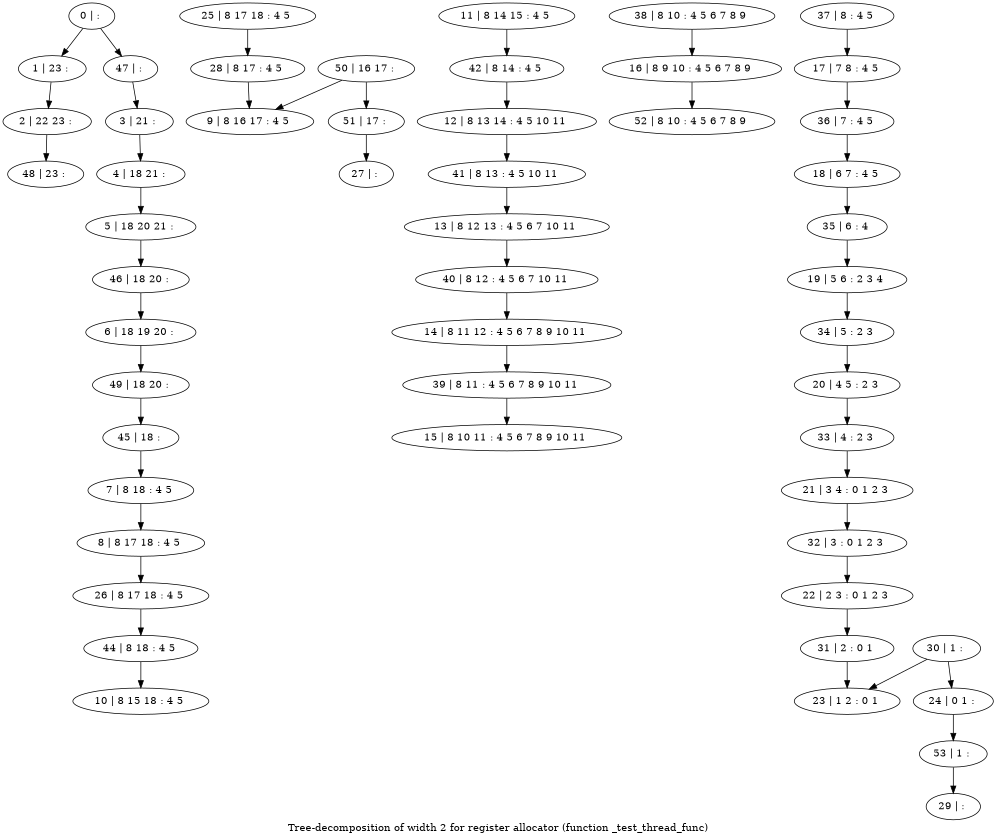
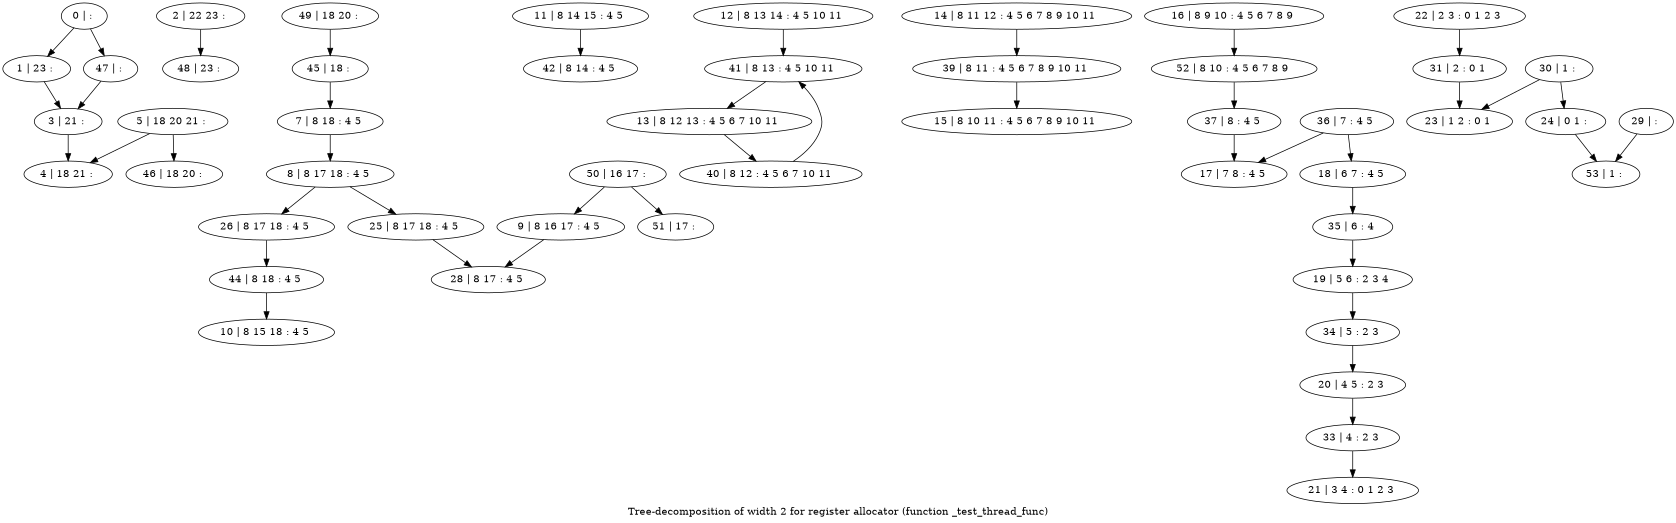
node "38 | 8 10 : 4 5 6 7 8 9": removed
edge "1 | 23 :" -> "2 | 22 23 :": now "1 | 23 :" -> "3 | 21 :"
edge "28 | 8 17 : 4 5" -> "9 | 8 16 17 : 4 5": reversed
edge "42 | 8 14 : 4 5" -> "12 | 8 13 14 : 4 5 10 11": removed
edge "17 | 7 8 : 4 5" -> "36 | 7 : 4 5": reversed
edge "52 | 8 10 : 4 5 6 7 8 9" -> "37 | 8 : 4 5": added
node "27 | :": removed
edge "4 | 18 21 :" -> "5 | 18 20 21 :": reversed
edge "8 | 8 17 18 : 4 5" -> "25 | 8 17 18 : 4 5": added
edge "40 | 8 12 : 4 5 6 7 10 11" -> "14 | 8 11 12 : 4 5 6 7 8 9 10 11": now "40 | 8 12 : 4 5 6 7 10 11" -> "41 | 8 13 : 4 5 10 11"
node "6 | 18 19 20 :": removed
node "32 | 3 : 0 1 2 3": removed
edge "53 | 1 :" -> "29 | :": reversed
